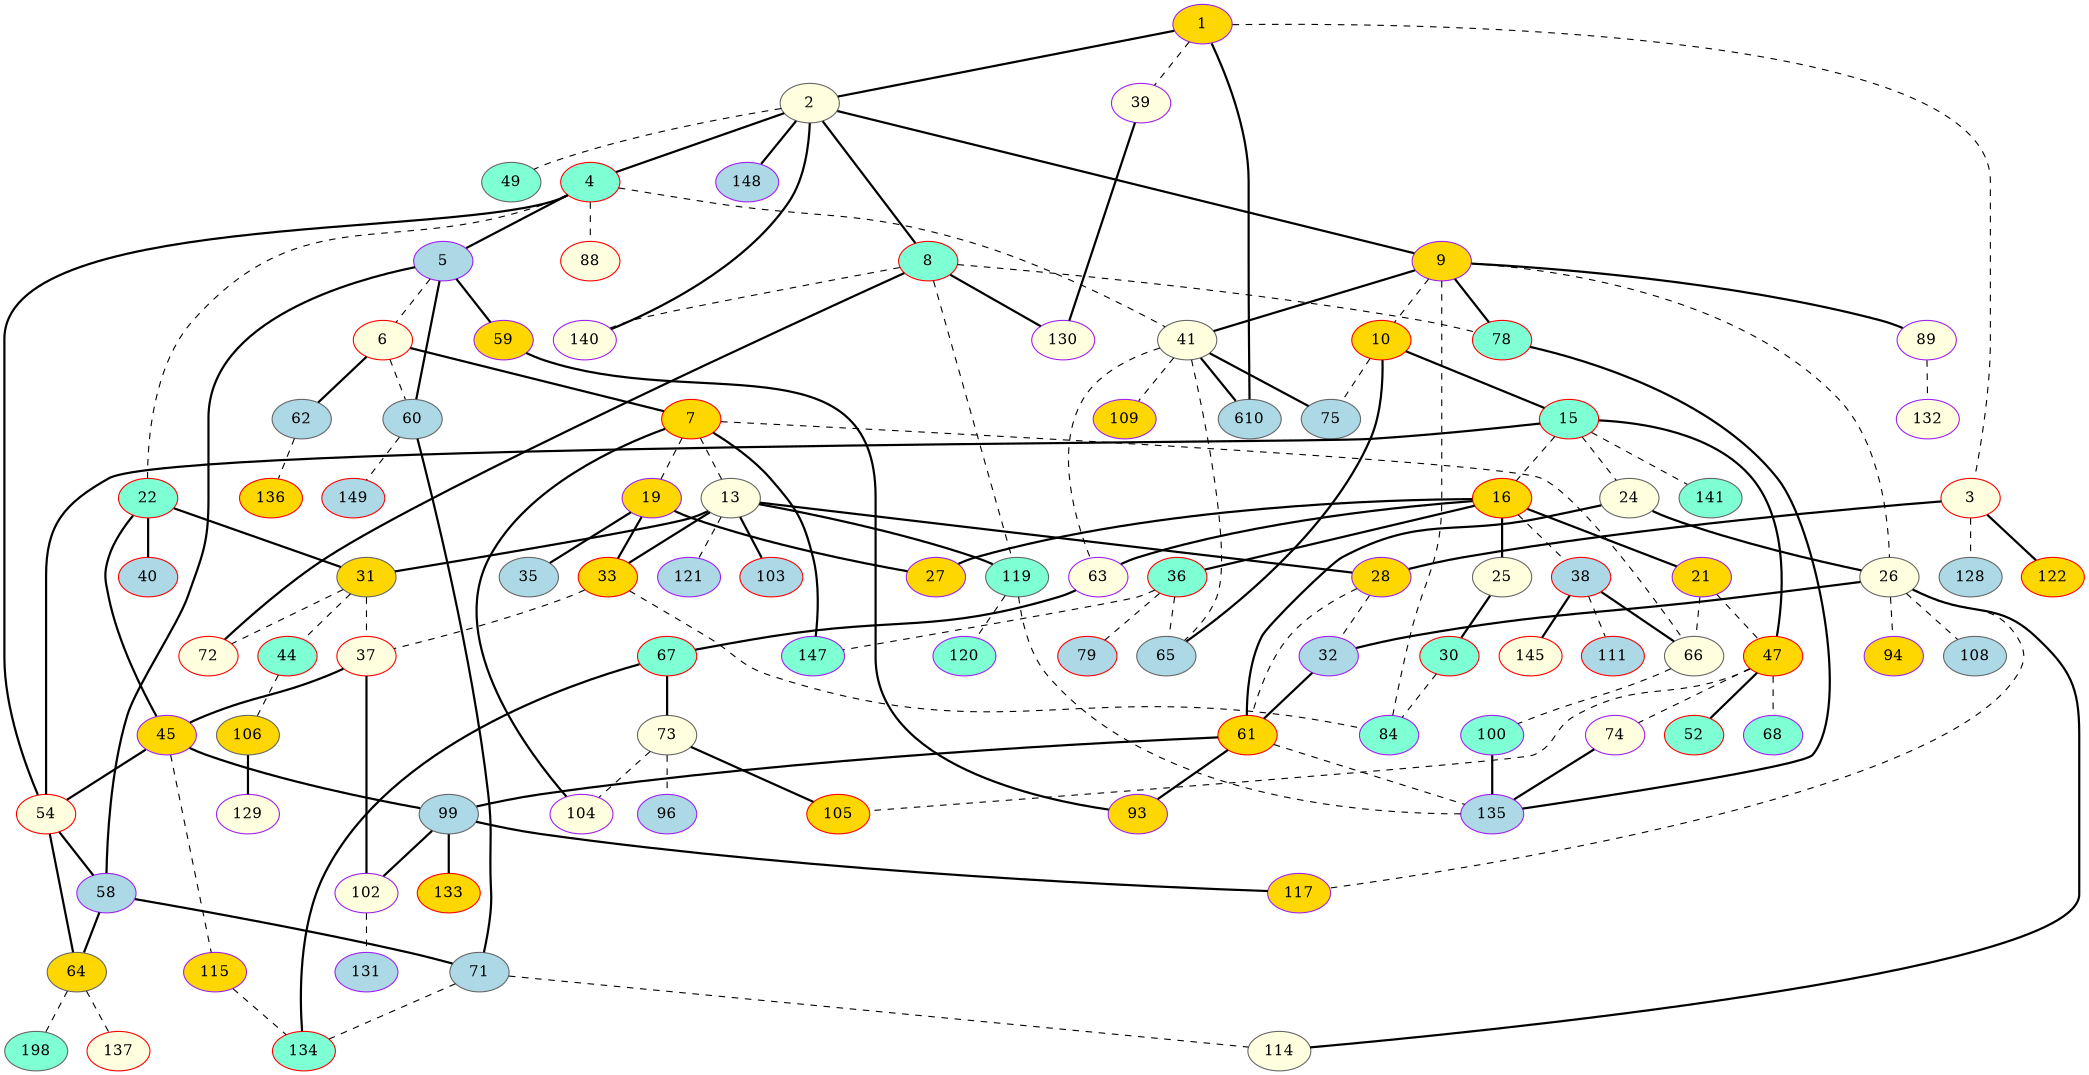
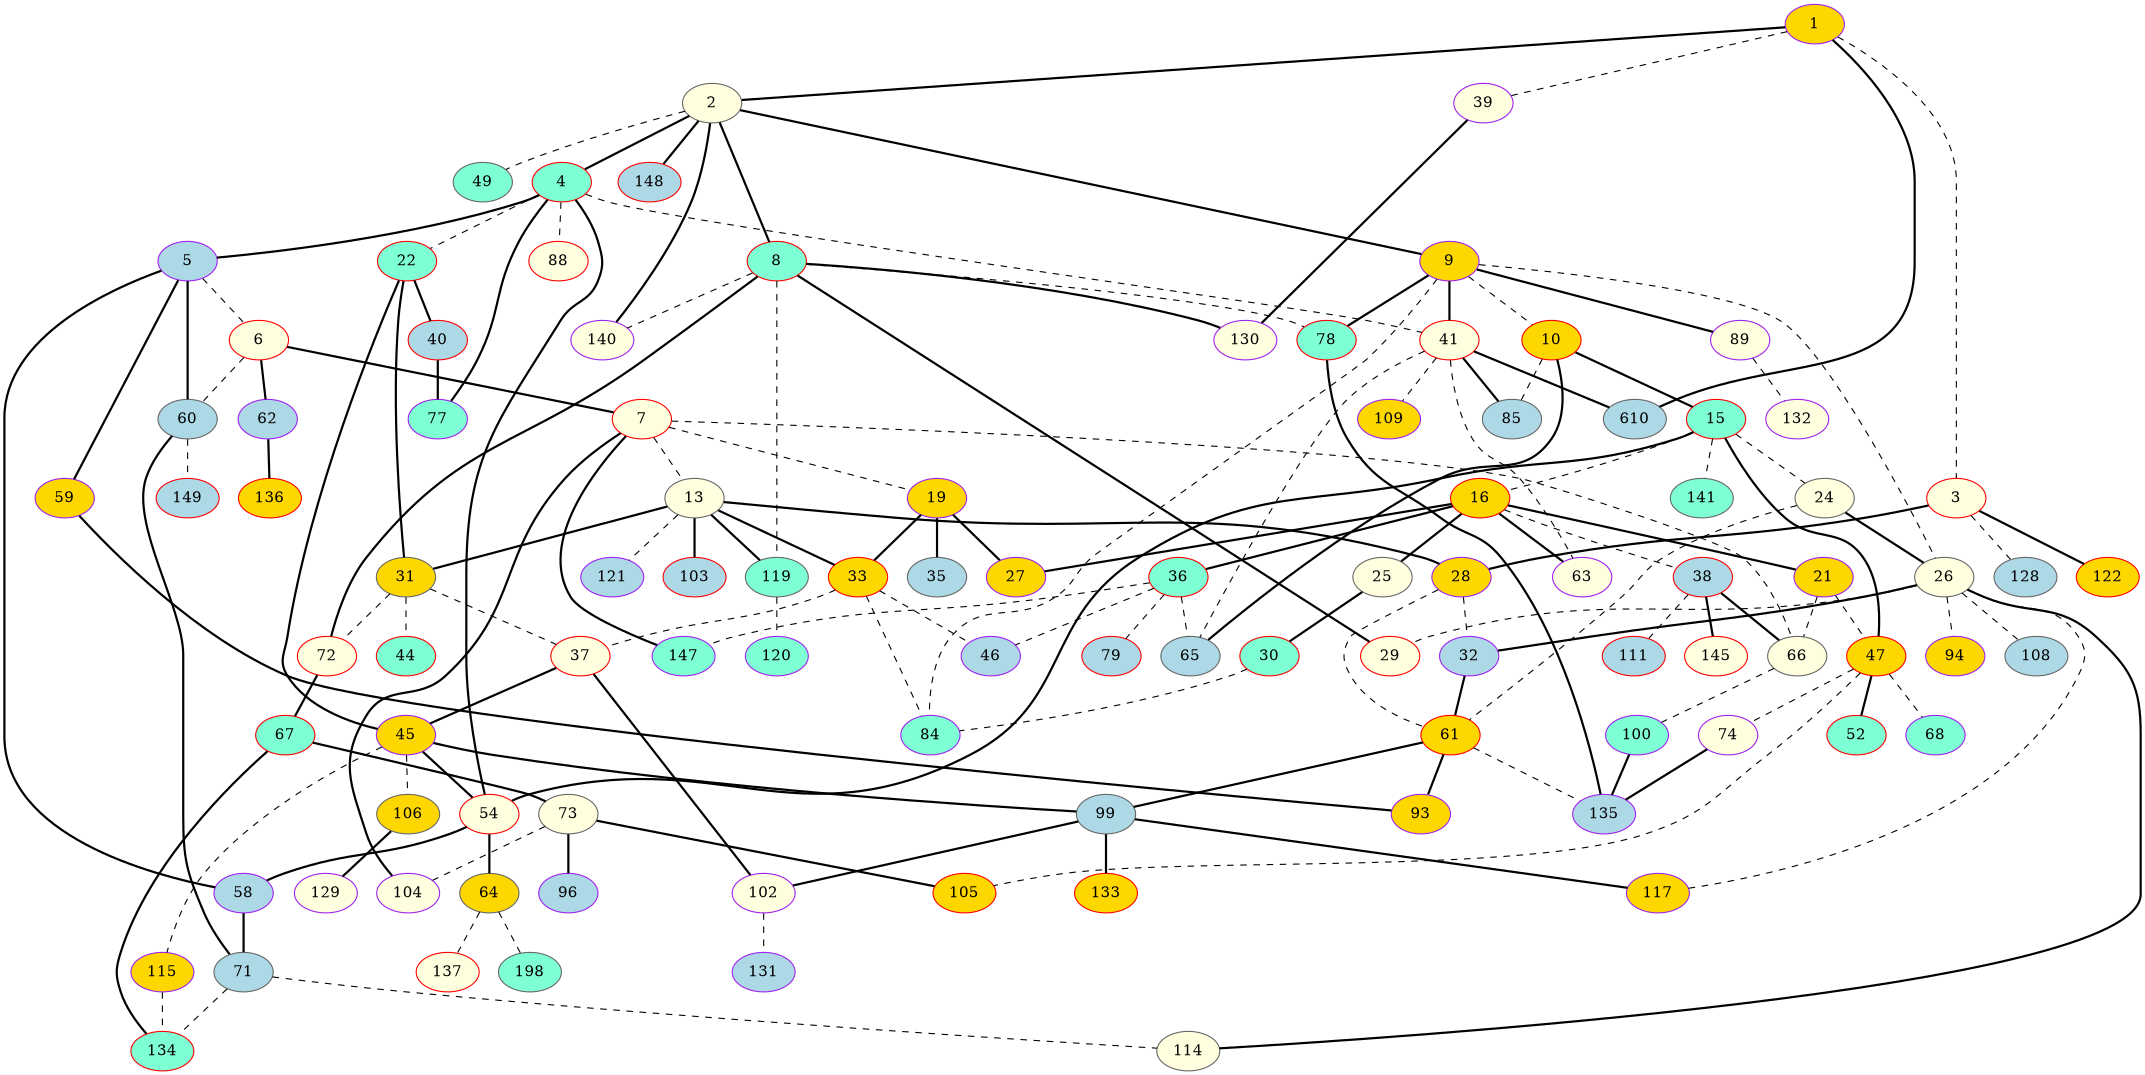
node "148": color purple -> red
node "41": color gray40 -> red
node "62": color gray40 -> purple
node "77": added
node "7": fillcolor gold -> lightyellow
node "75": label "75" -> "85"
edge "62" -- "136": style dashed -> bold
edge "24" -- "61": style bold -> dashed
edge "63" -- "67": now "72" -- "67"
node "46": added
node "29": added
edge "44" -- "106": now "45" -- "106"
edge "119" -- "135": removed
edge "73" -- "96": style dashed -> bold
edge "58" -- "64": removed
